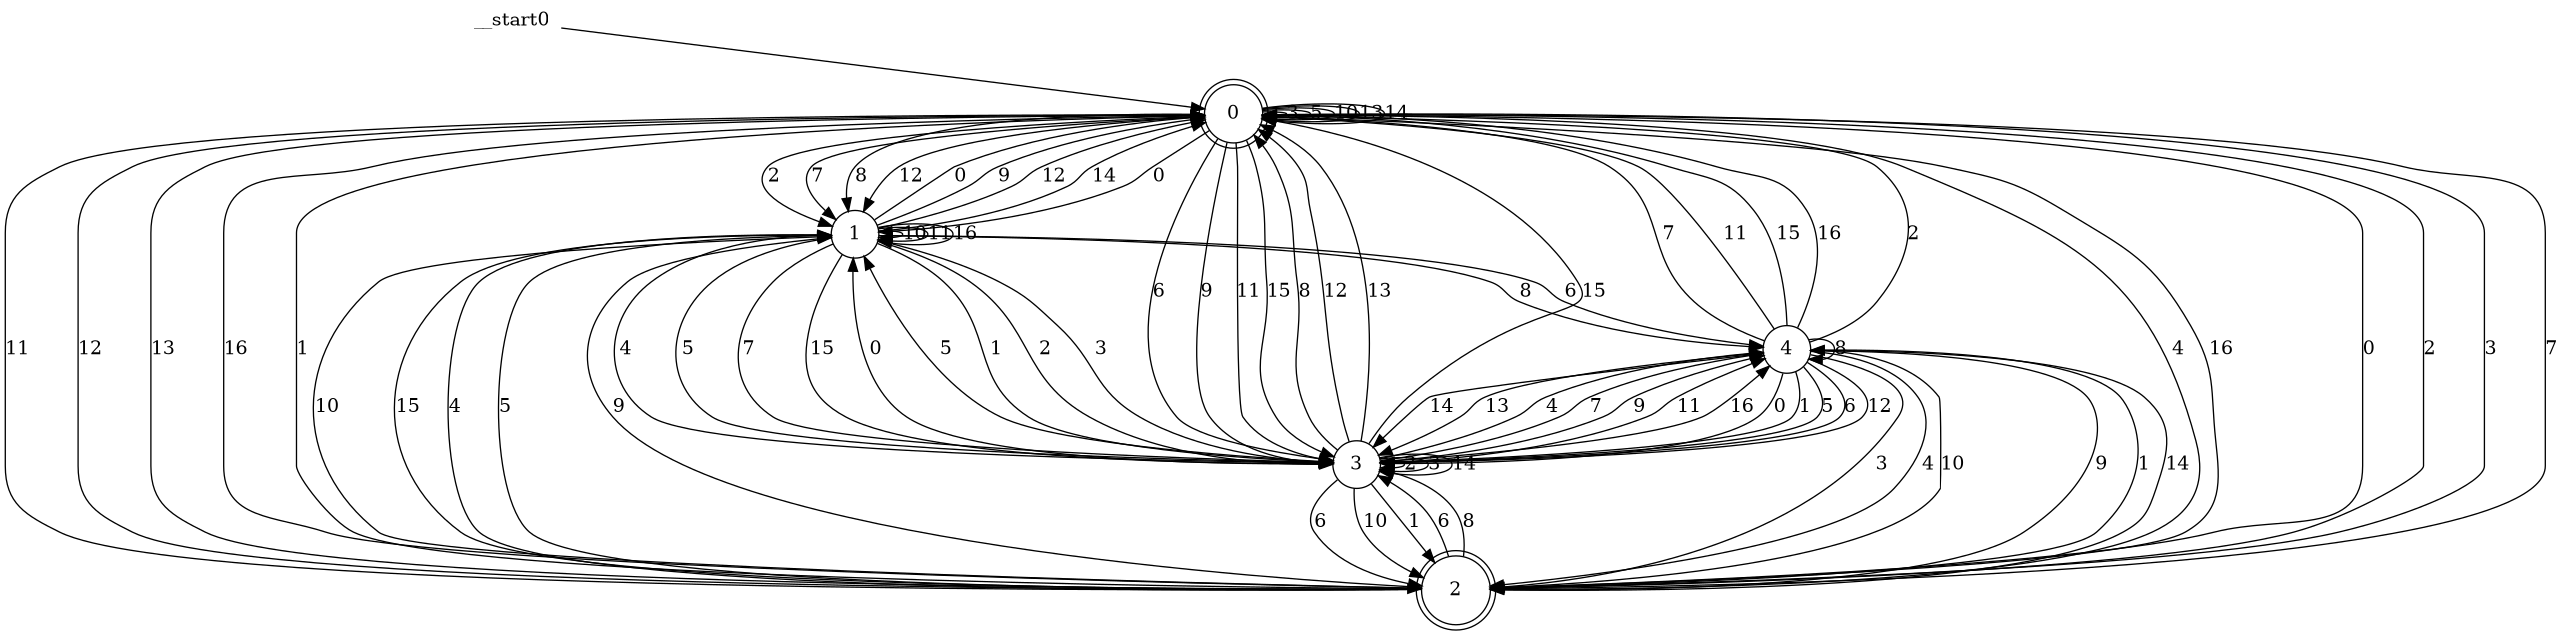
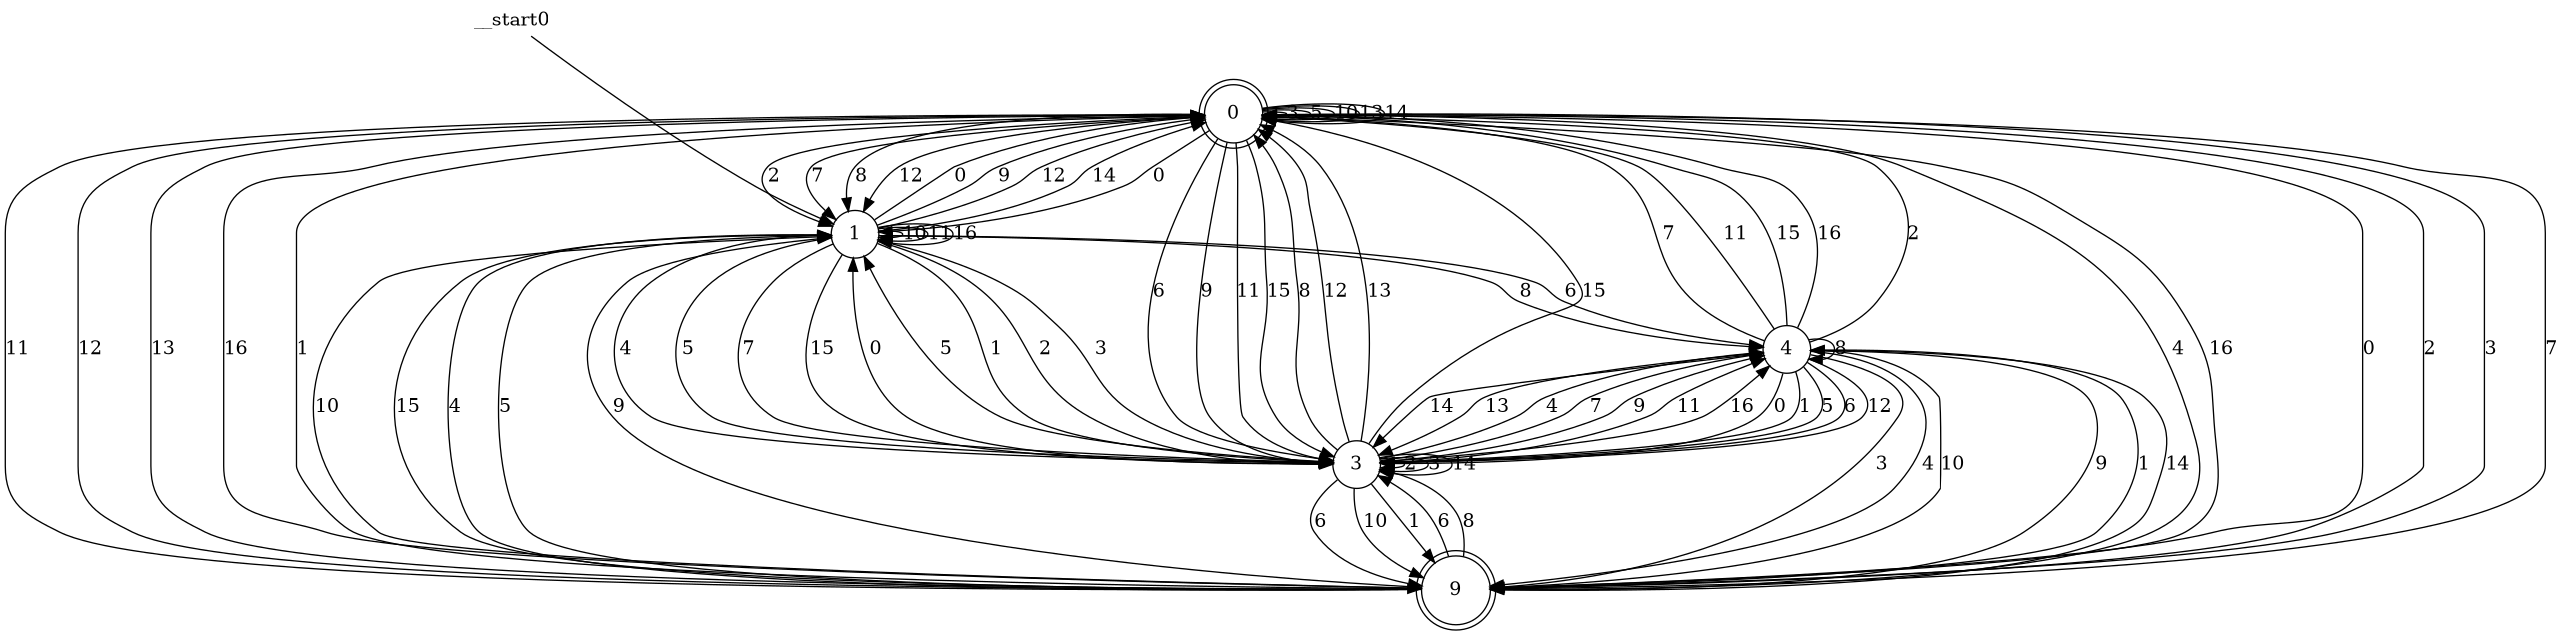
edge "__start0" -> "0": now "__start0" -> "1"
node "2": label "2" -> "9"
